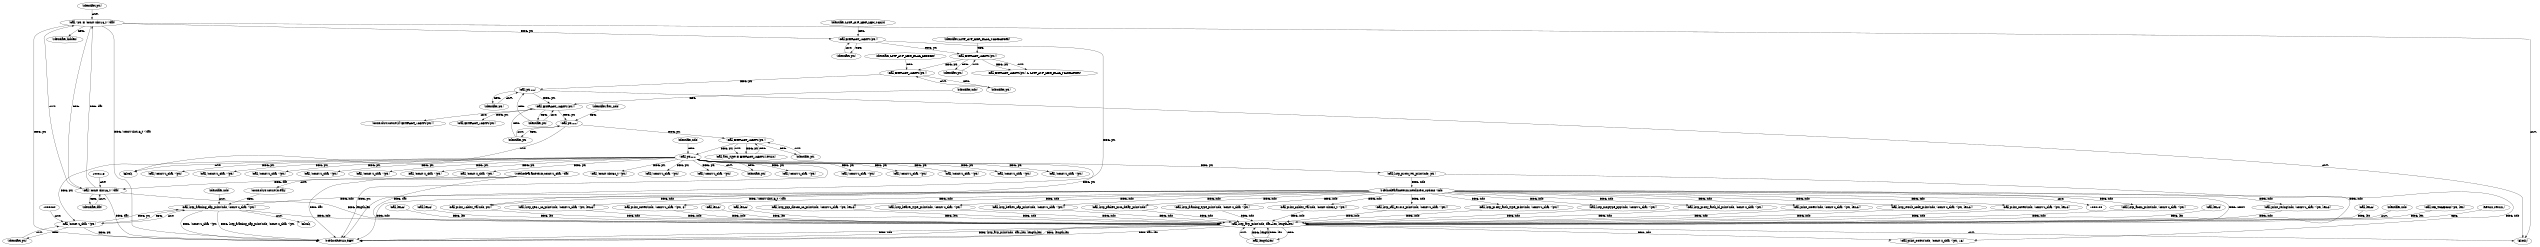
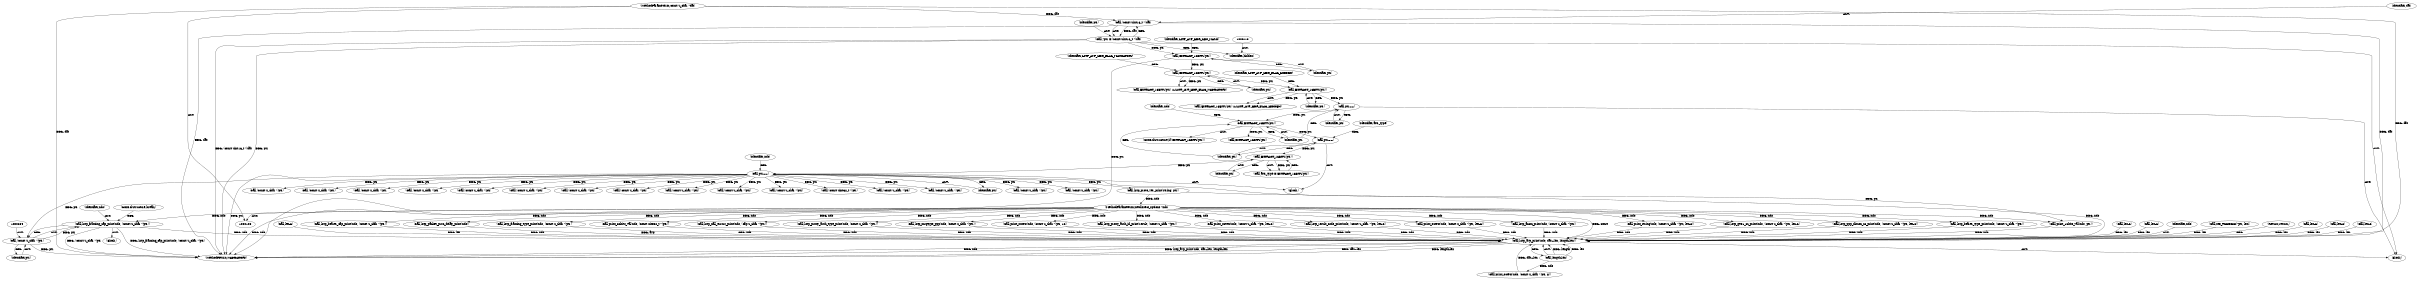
node "(Identifier,attr_ndo)": label "(Identifier,attr_ndo)" -> "(Identifier,attr_type)"
node "(Call,EXTRACT_16BITS(ptr) & L2TP_AVP_HDR_FLAG_HIDDEN)": added
node "(Call,attr_type = EXTRACT_16BITS(return))": label "(Call,attr_type = EXTRACT_16BITS(return))" -> "(Call,attr_type = EXTRACT_16BITS(ptr))"
node "(Call,l2tp_proto_ver_print(ndo, ptr))": label "(Call,l2tp_proto_ver_print(ndo, ptr))" -> "(Call,l2tp_proto_ver_print(string, ptr))"
edge "(MethodParameterIn,const u_char *dat)" -> "(ControlStructure,break;)": now "(MethodParameterIn,const u_char *dat)" -> "1000108"
edge "1000118" -> "(Call,(const uint16_t *)dat)": now "1000118" -> "(Identifier,hidden)"
edge "(MethodParameterIn,netdissect_options *ndo)" -> "(Call,print_octets(ndo, (const u_char *)ptr, 8))": now "(Call,length-len)" -> "(Call,print_octets(ndo, (const u_char *)ptr, 8))"
edge "(Call,(const uint16_t *)dat)" -> "(Identifier,dat)": removed, label "CFG:"
edge "(MethodParameterIn,netdissect_options *ndo)" -> "(Call,l2tp_q931_cc_print(ndo, (const u_char *)ptr, len-6))": label "DDG: (const uint16_t *)dat" -> "DDG: ndo"
edge "(Call,(const uint16_t *)dat)" -> "(Call,l2tp_avp_print(ndo, dat+len, length-len))": label "DDG: length-len" -> "DDG: dat"
node "(Call,l2tp_call_errors_print(ndo, (const u_char *)ptr))": label "(Call,l2tp_call_errors_print(ndo, (const u_char *)ptr))" -> "(Call,l2tp_call_errors_print(ndo, (cap u_char *)ptr))"
node "(Call,l2tp_proxy_auth_id_print(ndo, (const u_char *)ptr))": label "(Call,l2tp_proxy_auth_id_print(ndo, (const u_char *)ptr))" -> "(Call,l2tp_proxy_auth_id_print(result, (const u_char *)ptr))"
edge "(Call,print_octets(ndo, (const u_char *)ptr, 8))" -> "(Call,l2tp_avp_print(ndo, dat+len, length-len))": label "DDG: ndo" -> "DDG: dat+len"
edge "(Call,l2tp_packet_proc_delay_print(ndo))" -> "(Call,l2tp_avp_print(ndo, dat+len, length-len))": label "DDG: ndo" -> "DDG: avp"
edge "(Call,l2tp_framing_type_print(ndo, (const u_char *)ptr))" -> "(Call,l2tp_avp_print(ndo, dat+len, length-len))": label "DDG: ndo" -> "CFG: ndo"
edge "(Call,l2tp_avp_print(ndo, dat+len, length-len))" -> "(Call,print_octets(ndo, (const u_char *)ptr, 16))": reversed
node "(MethodReturn,RET)": label "(MethodReturn,RET)" -> "(MethodReturn,MANDATORY)"
